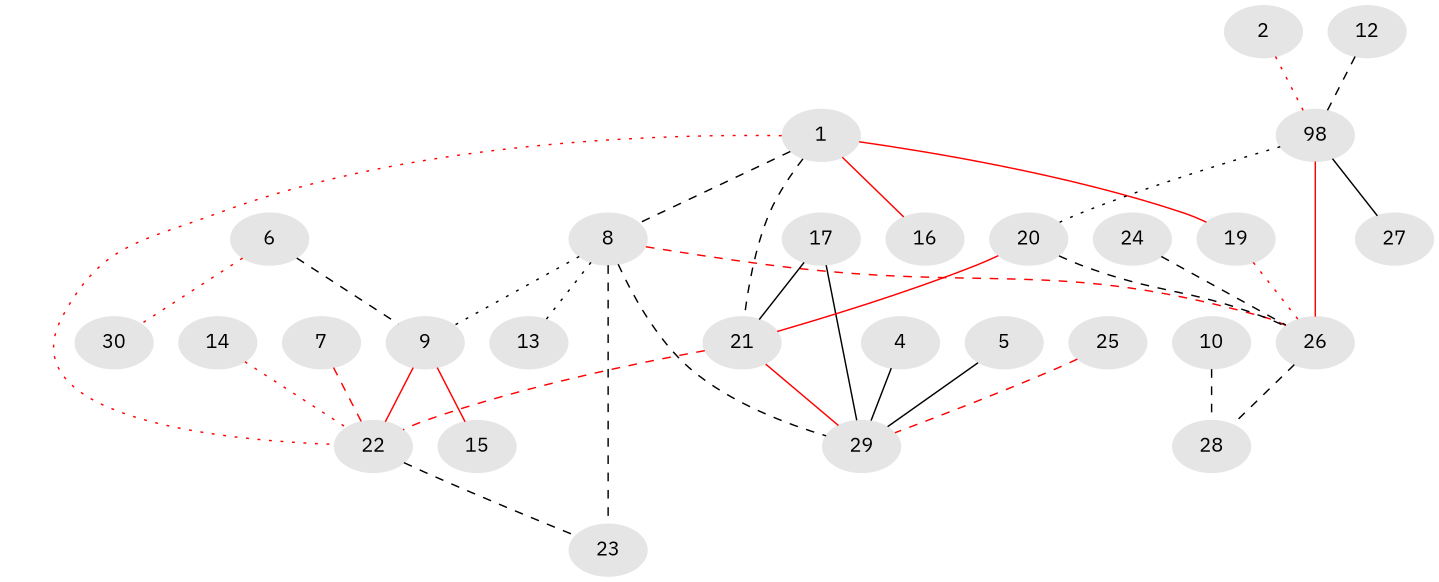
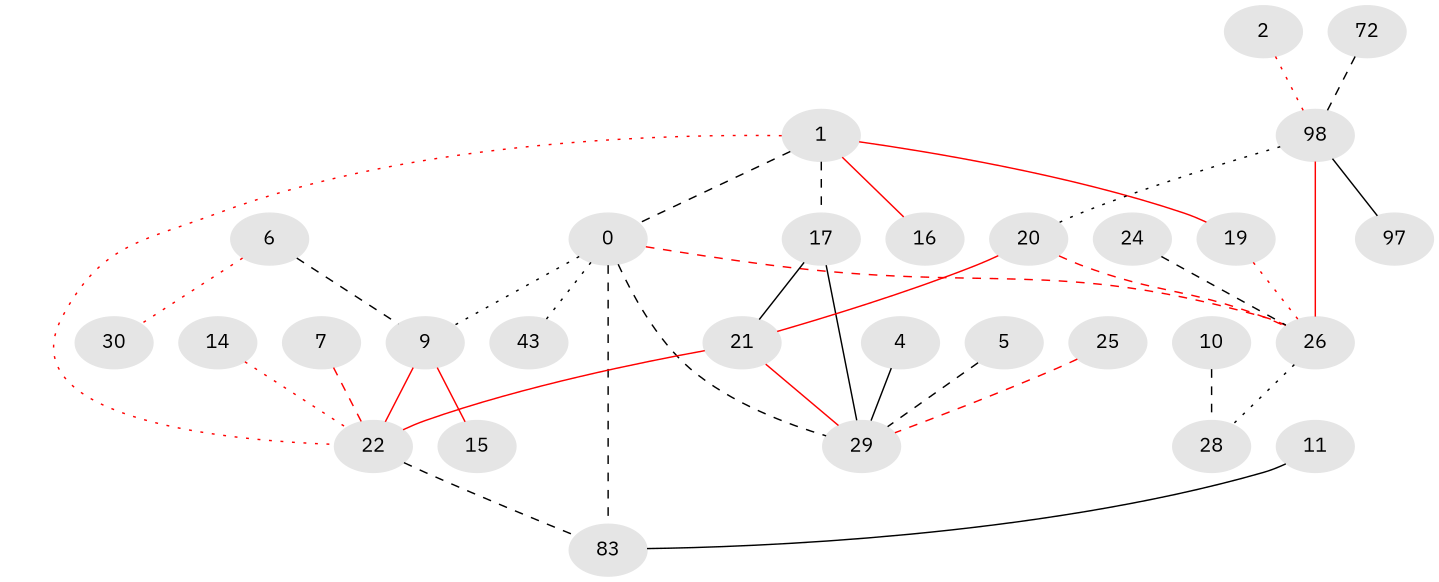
node "12": label "12" -> "72"
edge "1" -- "21": now "1" -- "17"
node "8": label "8" -> "0"
node "27": label "27" -> "97"
edge "20" -- "26": color black -> red
node "13": label "13" -> "43"
edge "21" -- "22": style dashed -> solid
edge "26" -- "28": style dashed -> dotted
edge "5" -- "29": style solid -> dashed
node "11": added
node "23": label "23" -> "83"
